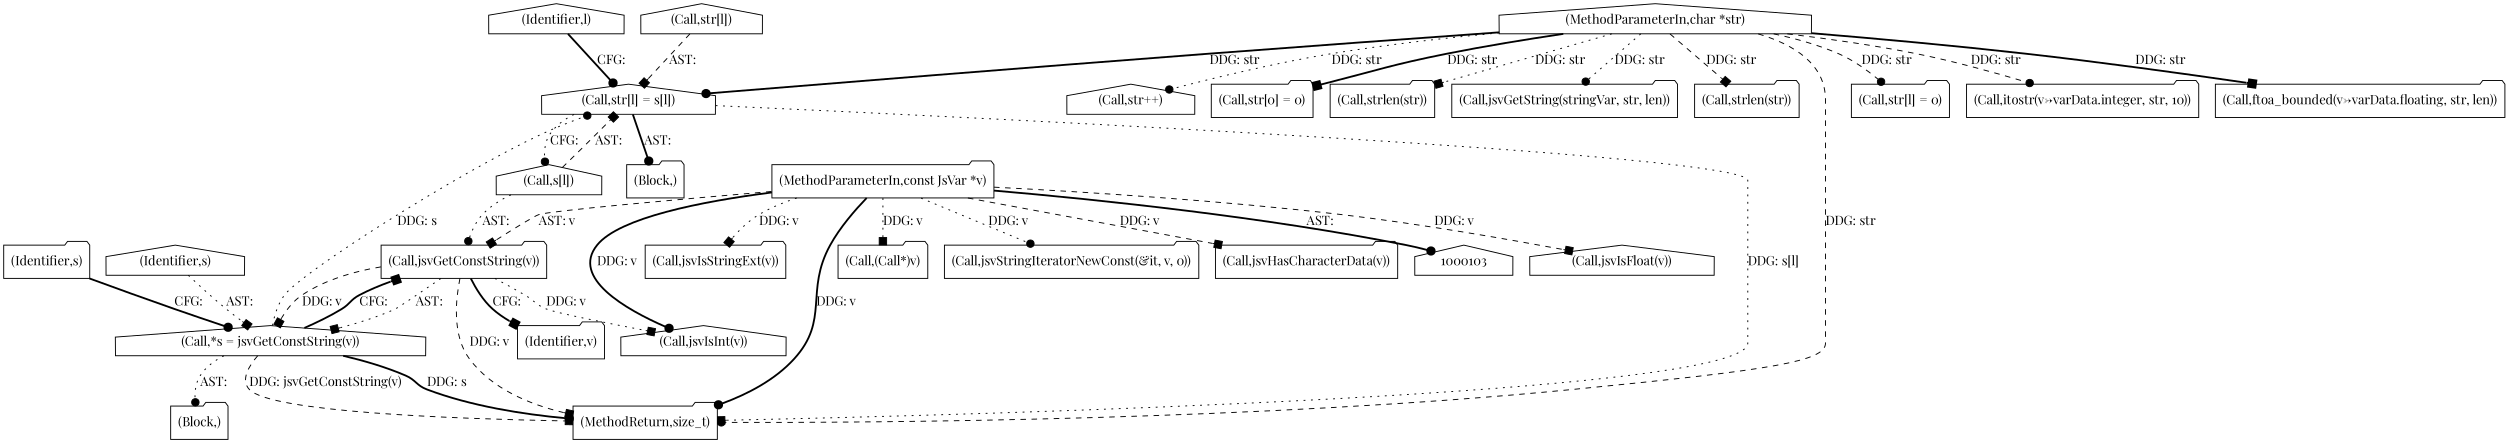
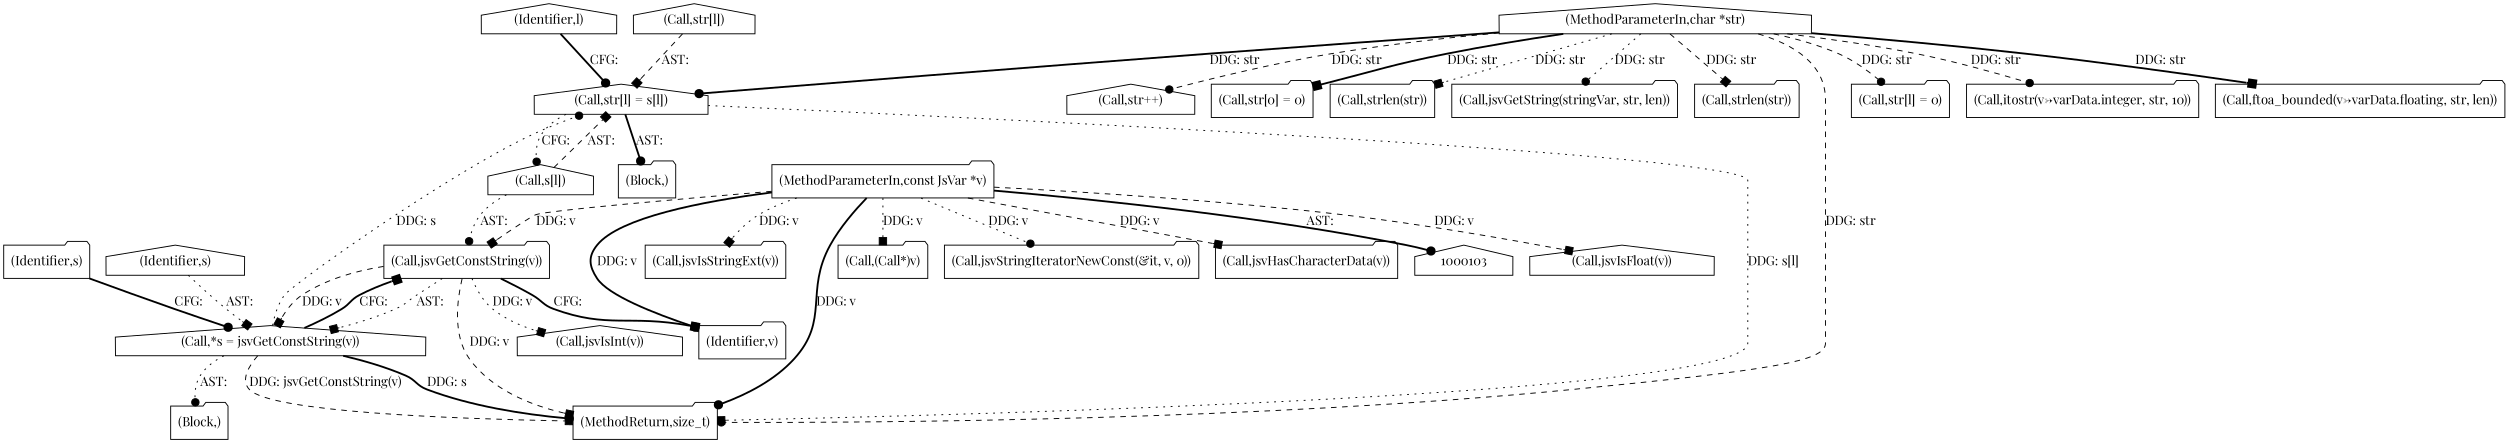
edge "(MethodParameterIn,char *str)" -> "(Call,str++)": style dotted -> dashed
edge "(MethodParameterIn,const JsVar *v)" -> "(Call,jsvGetConstString(v))": label "AST: v" -> "DDG: v"
edge "(MethodParameterIn,const JsVar *v)" -> "(Call,jsvIsInt(v))": now "(MethodParameterIn,const JsVar *v)" -> "(Identifier,v)"
